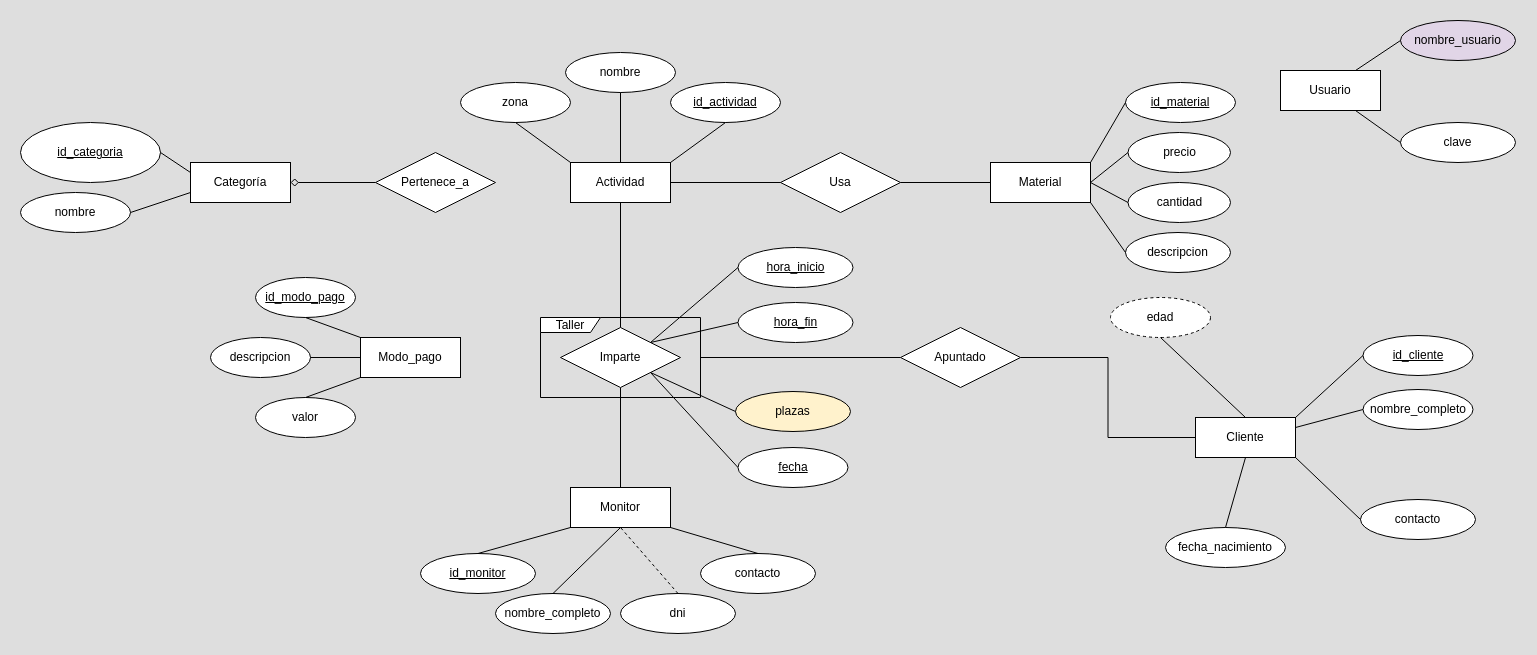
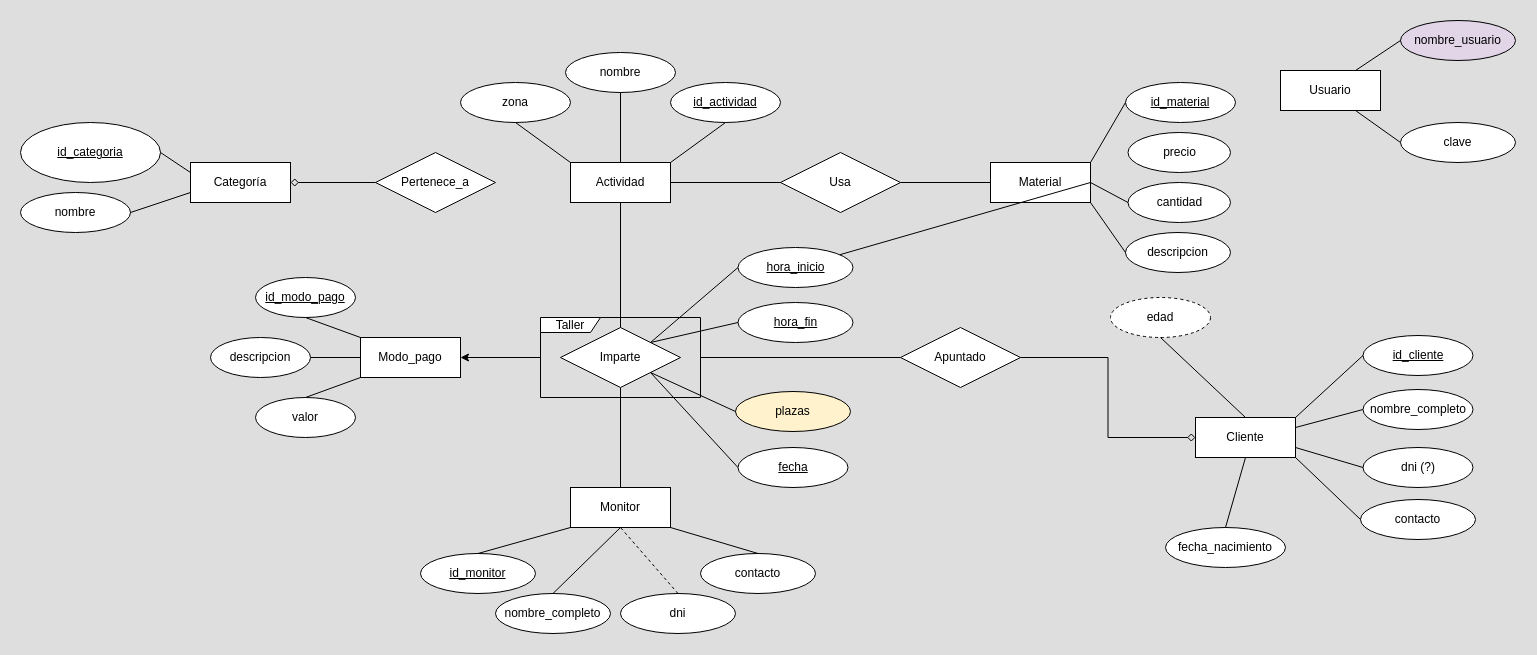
edge "precio" -- "Material": now "hora_inicio" -- "Material"
edge "Taller" -> "Modo_pago": added
edge "Apuntado" -- "Cliente": arrowhead none -> diamond
edge "Cliente" -- "dni (?)": added
node "dni (?)": added
